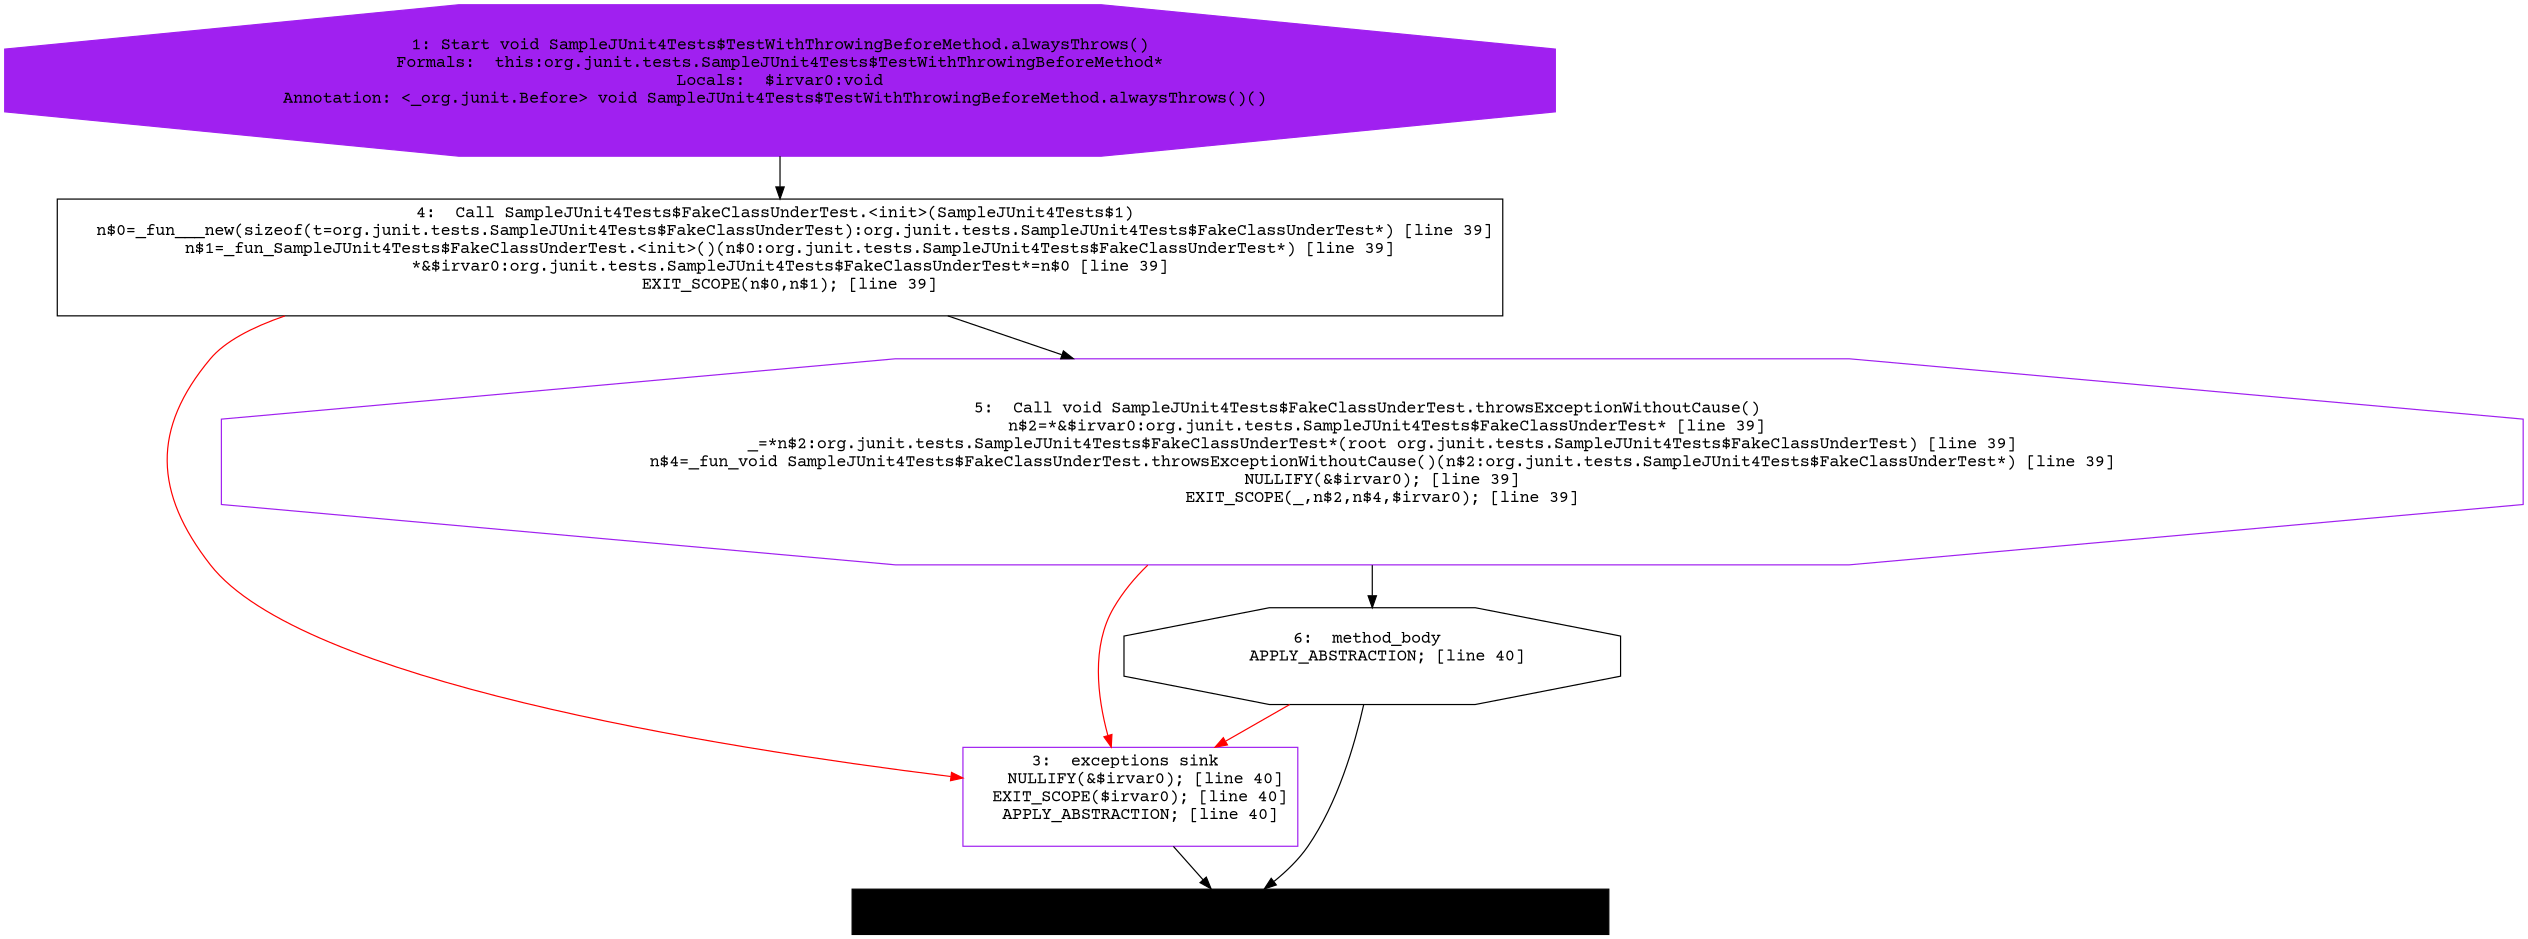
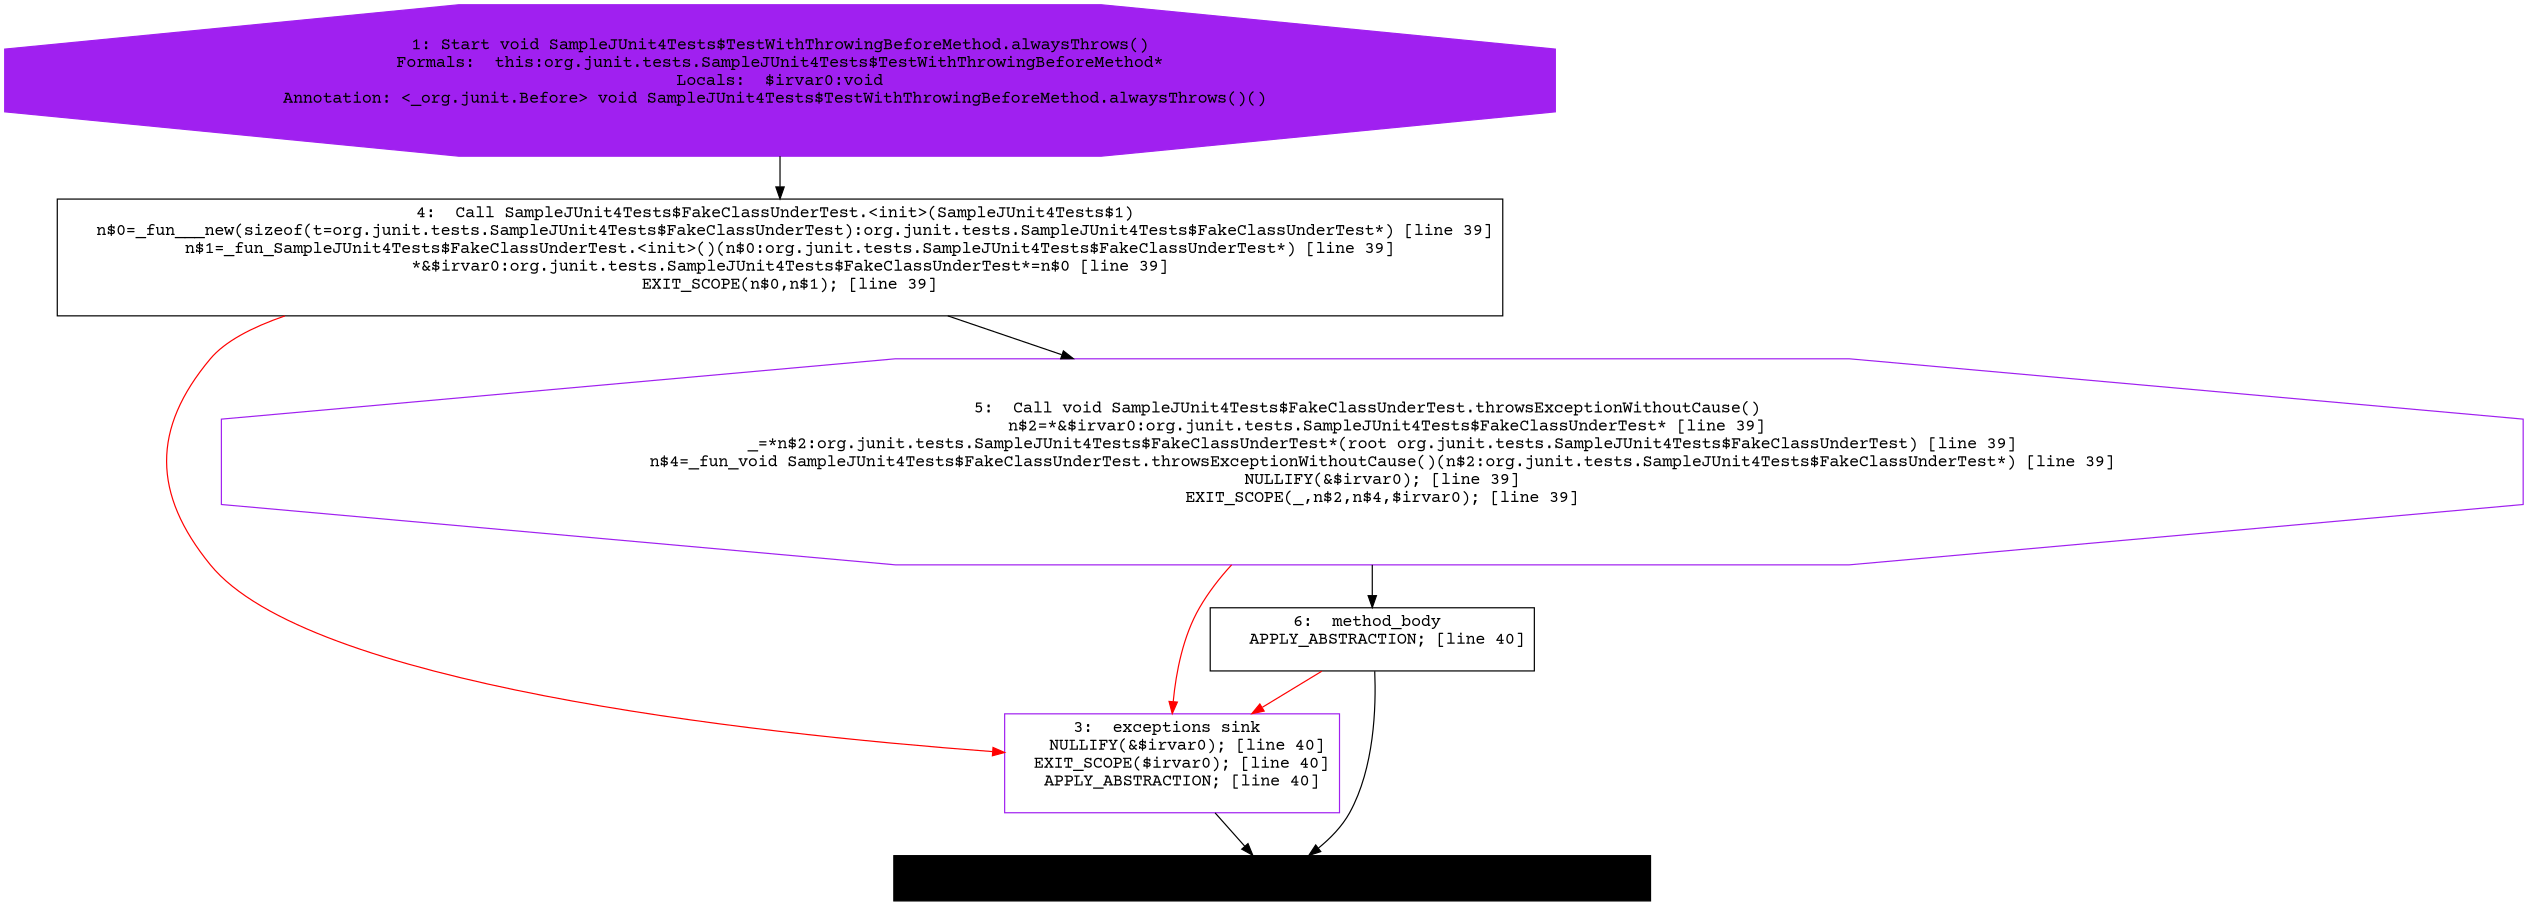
node "6:  method_body APPLY_ABSTRACTION; [line 40]": shape octagon -> box
